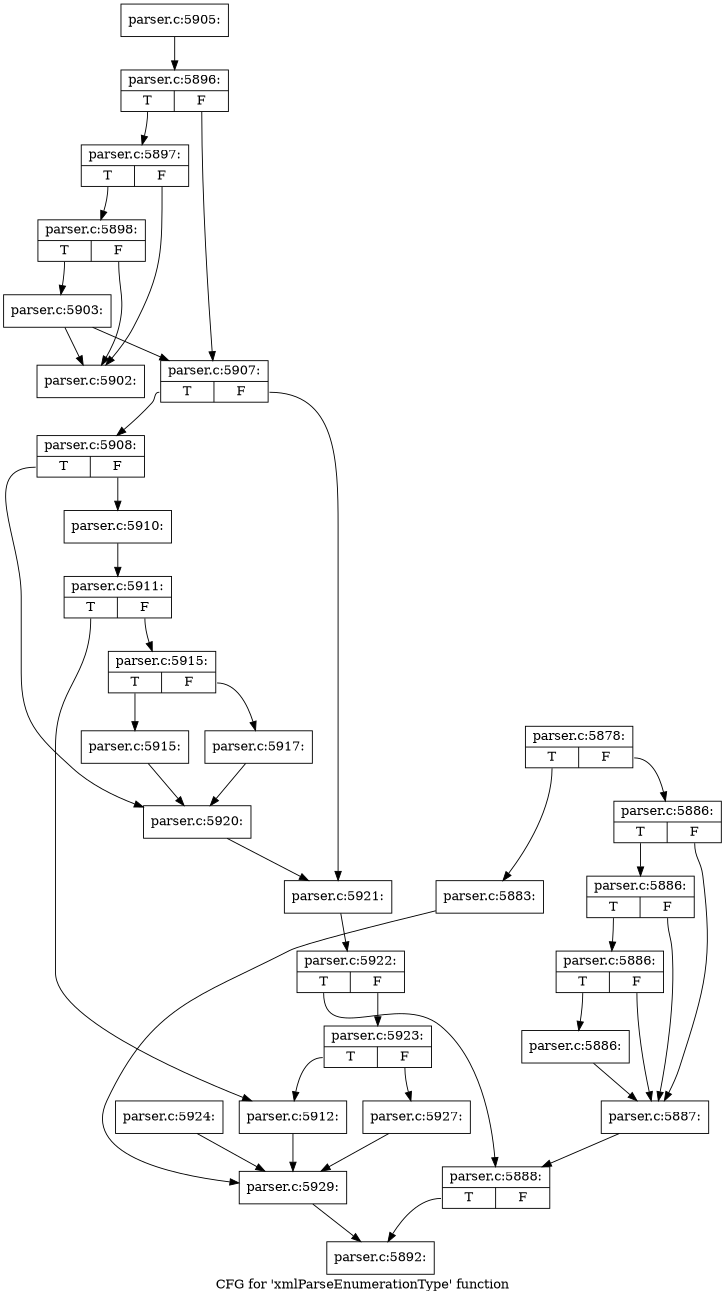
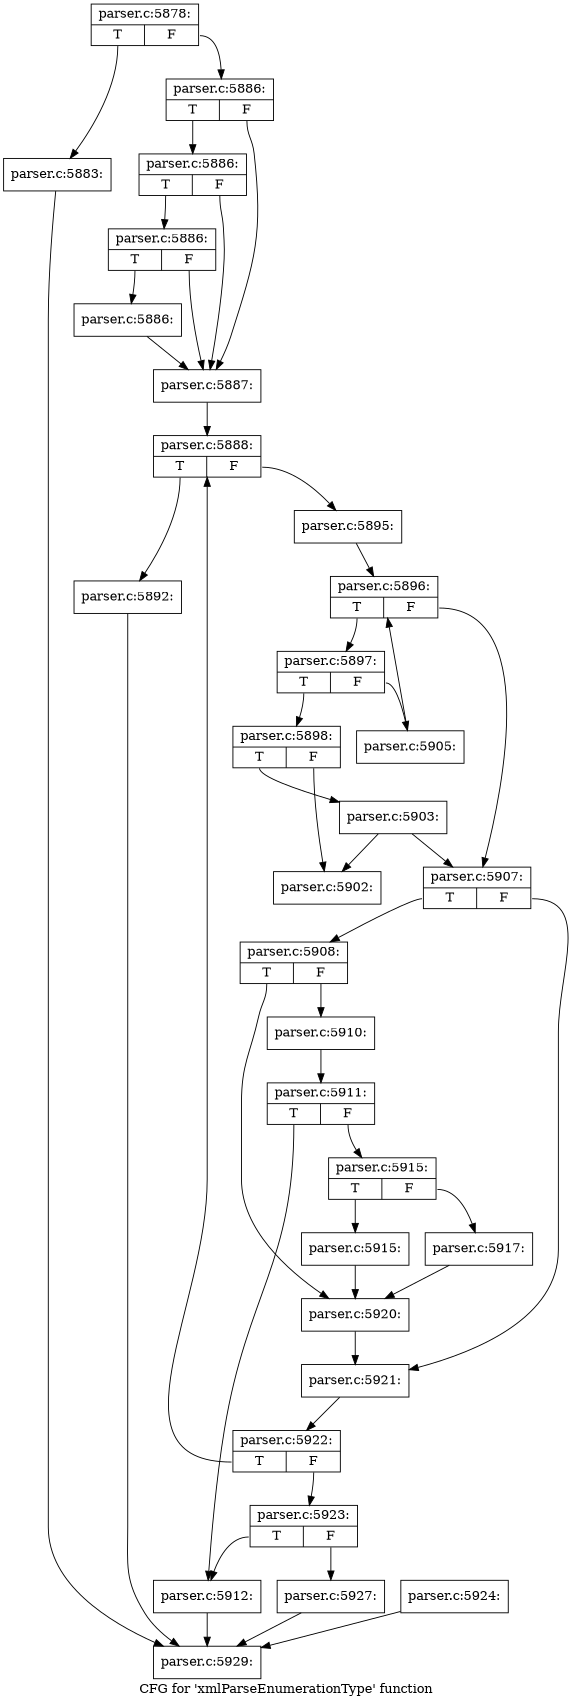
edge "parser.c:5897:" -> "parser.c:5902:": now "parser.c:5897:" -> "parser.c:5905:"
node "parser.c:5895:": added
edge "parser.c:5929:" -> "parser.c:5892:": reversed
